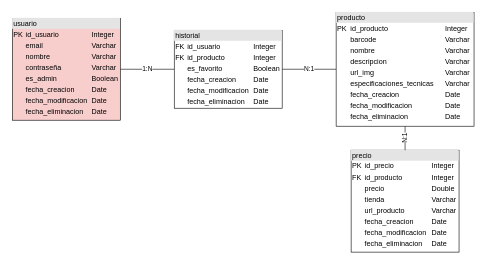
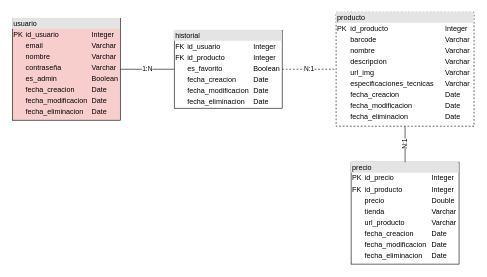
edge "historial FK id_usuario Integer FK id_producto Integer es_favorito Boolean fecha_creacion Date fecha_modificacion Date fecha_eliminacion Date" -- "producto PK id_producto Integer barcode Varchar nombre Varchar descripcion Varchar url_img Varchar especificaciones_tecnicas Varchar fecha_creacion Date fecha_modificacion Date fecha_eliminacion Date": style solid -> dashed
node "producto PK id_producto Integer barcode Varchar nombre Varchar descripcion Varchar url_img Varchar especificaciones_tecnicas Varchar fecha_creacion Date fecha_modificacion Date fecha_eliminacion Date": style solid -> dashed
node "precio PK id_precio Integer FK id_producto Integer precio Double tienda Varchar url_producto Varchar fecha_creacion Date fecha_modificacion Date fecha_eliminacion Date": moved (405, 201) -> (405, 213)
